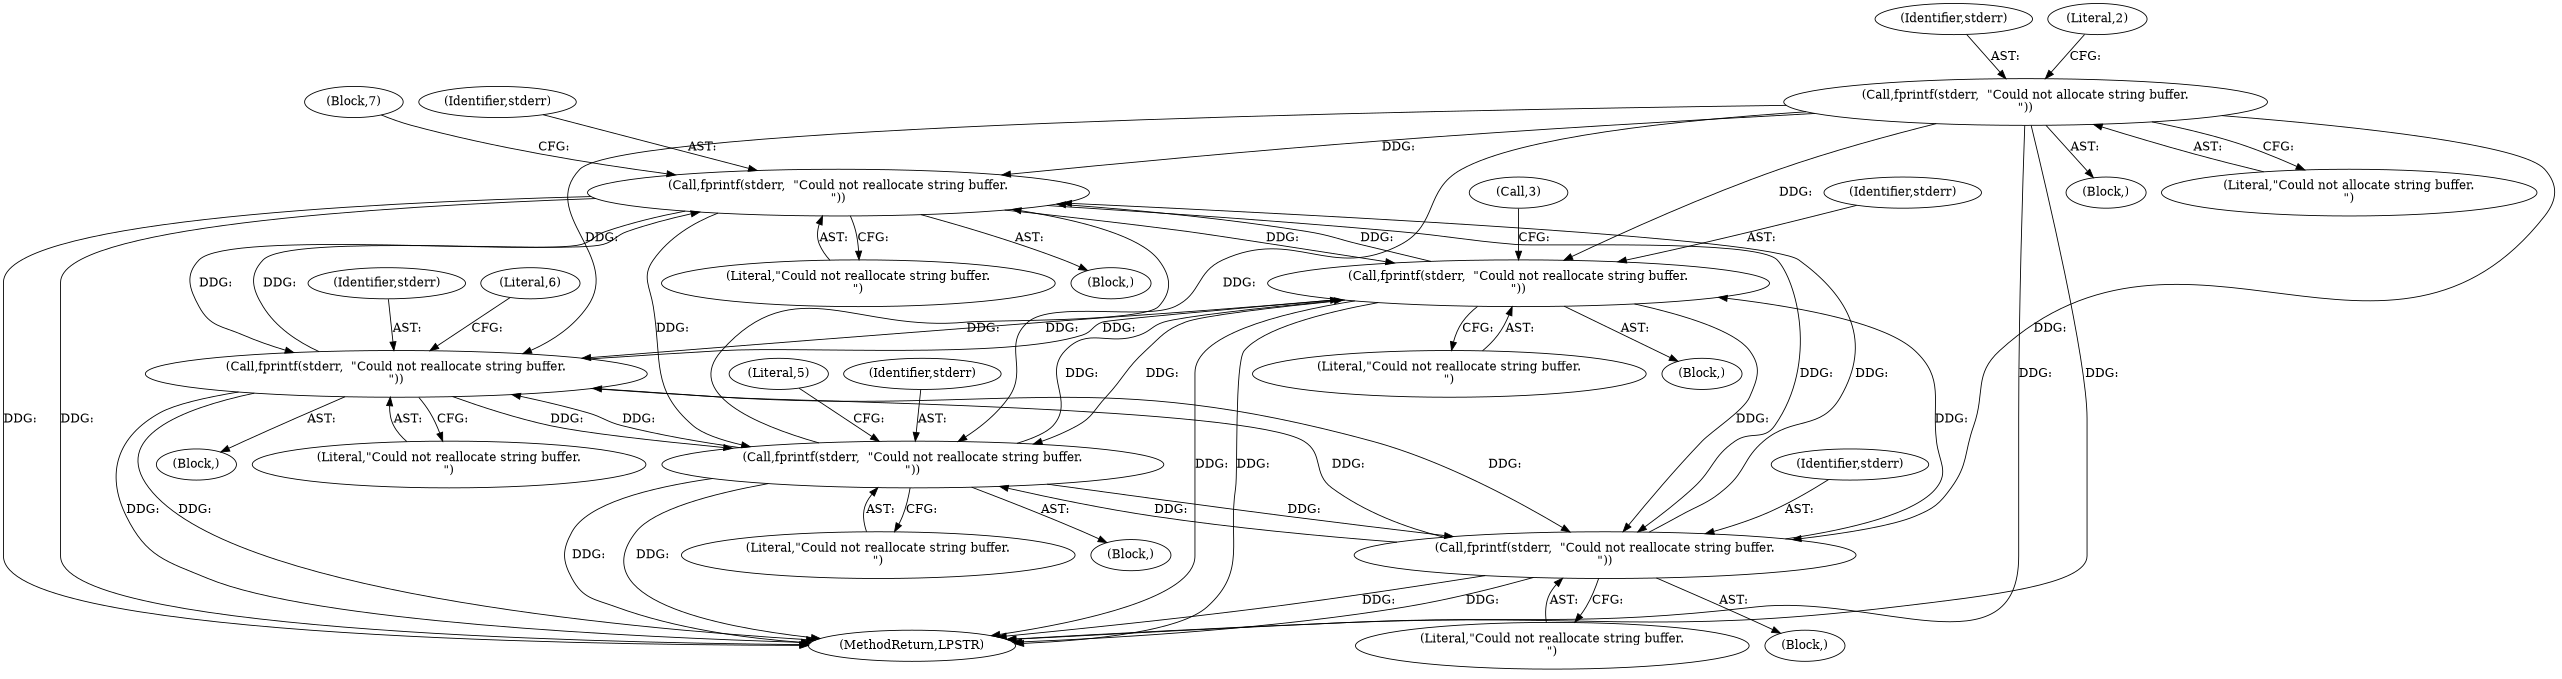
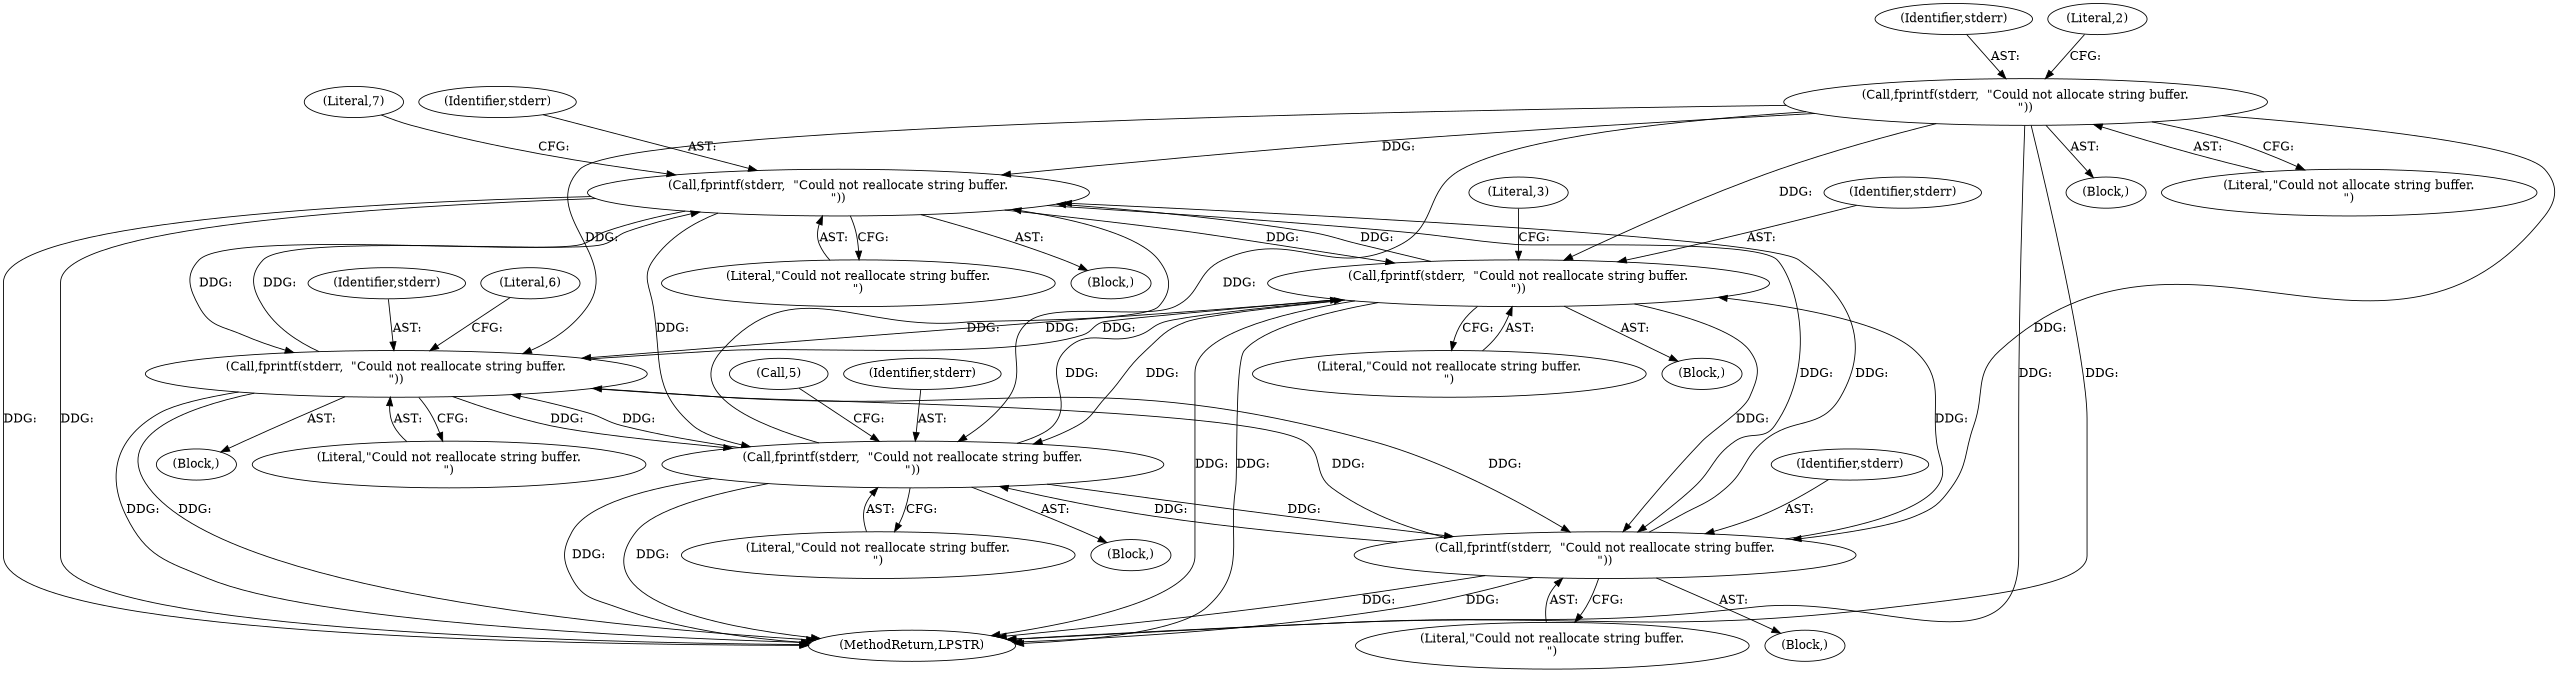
node "(Block,7)": label "(Block,7)" -> "(Literal,7)"
node "(Call,3)": label "(Call,3)" -> "(Literal,3)"
node "(Literal,5)": label "(Literal,5)" -> "(Call,5)"
